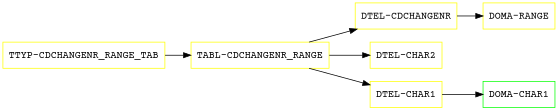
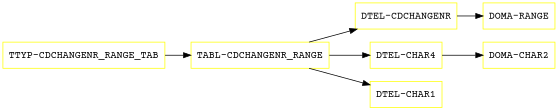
node "DTEL-CHAR2": label "DTEL-CHAR2" -> "DTEL-CHAR4"
node "DOMA-CHAR2": added
node "DOMA-CHAR1": removed
